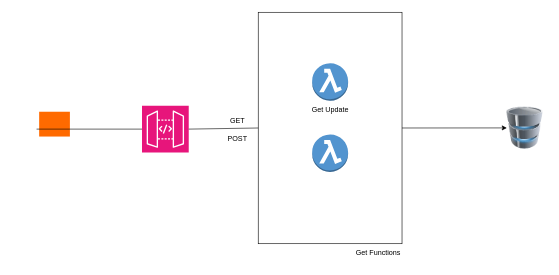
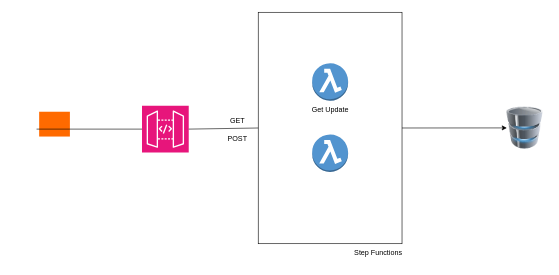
node "Get Functions": label "Get Functions" -> "Step Functions"
